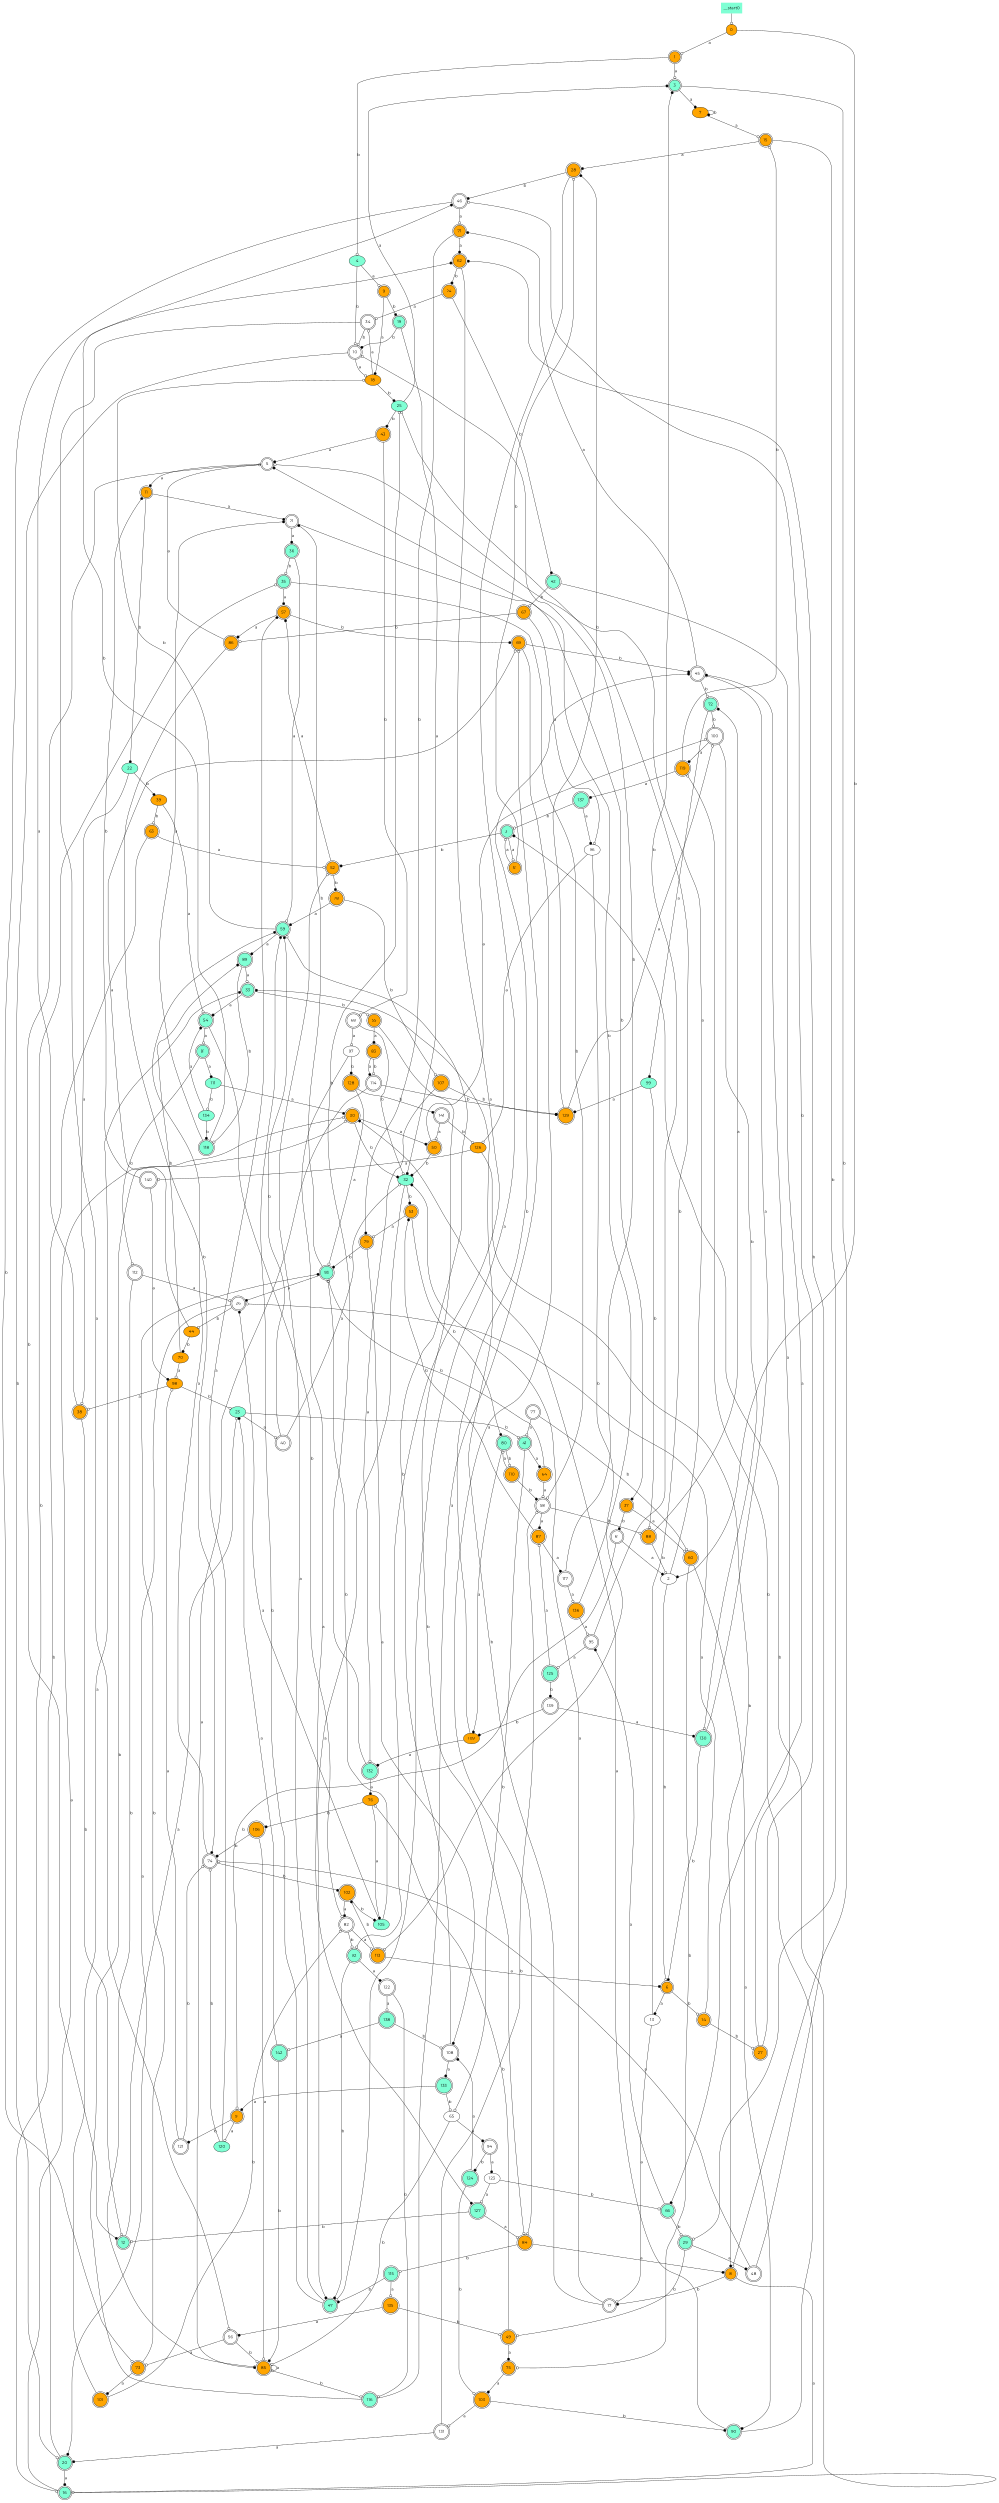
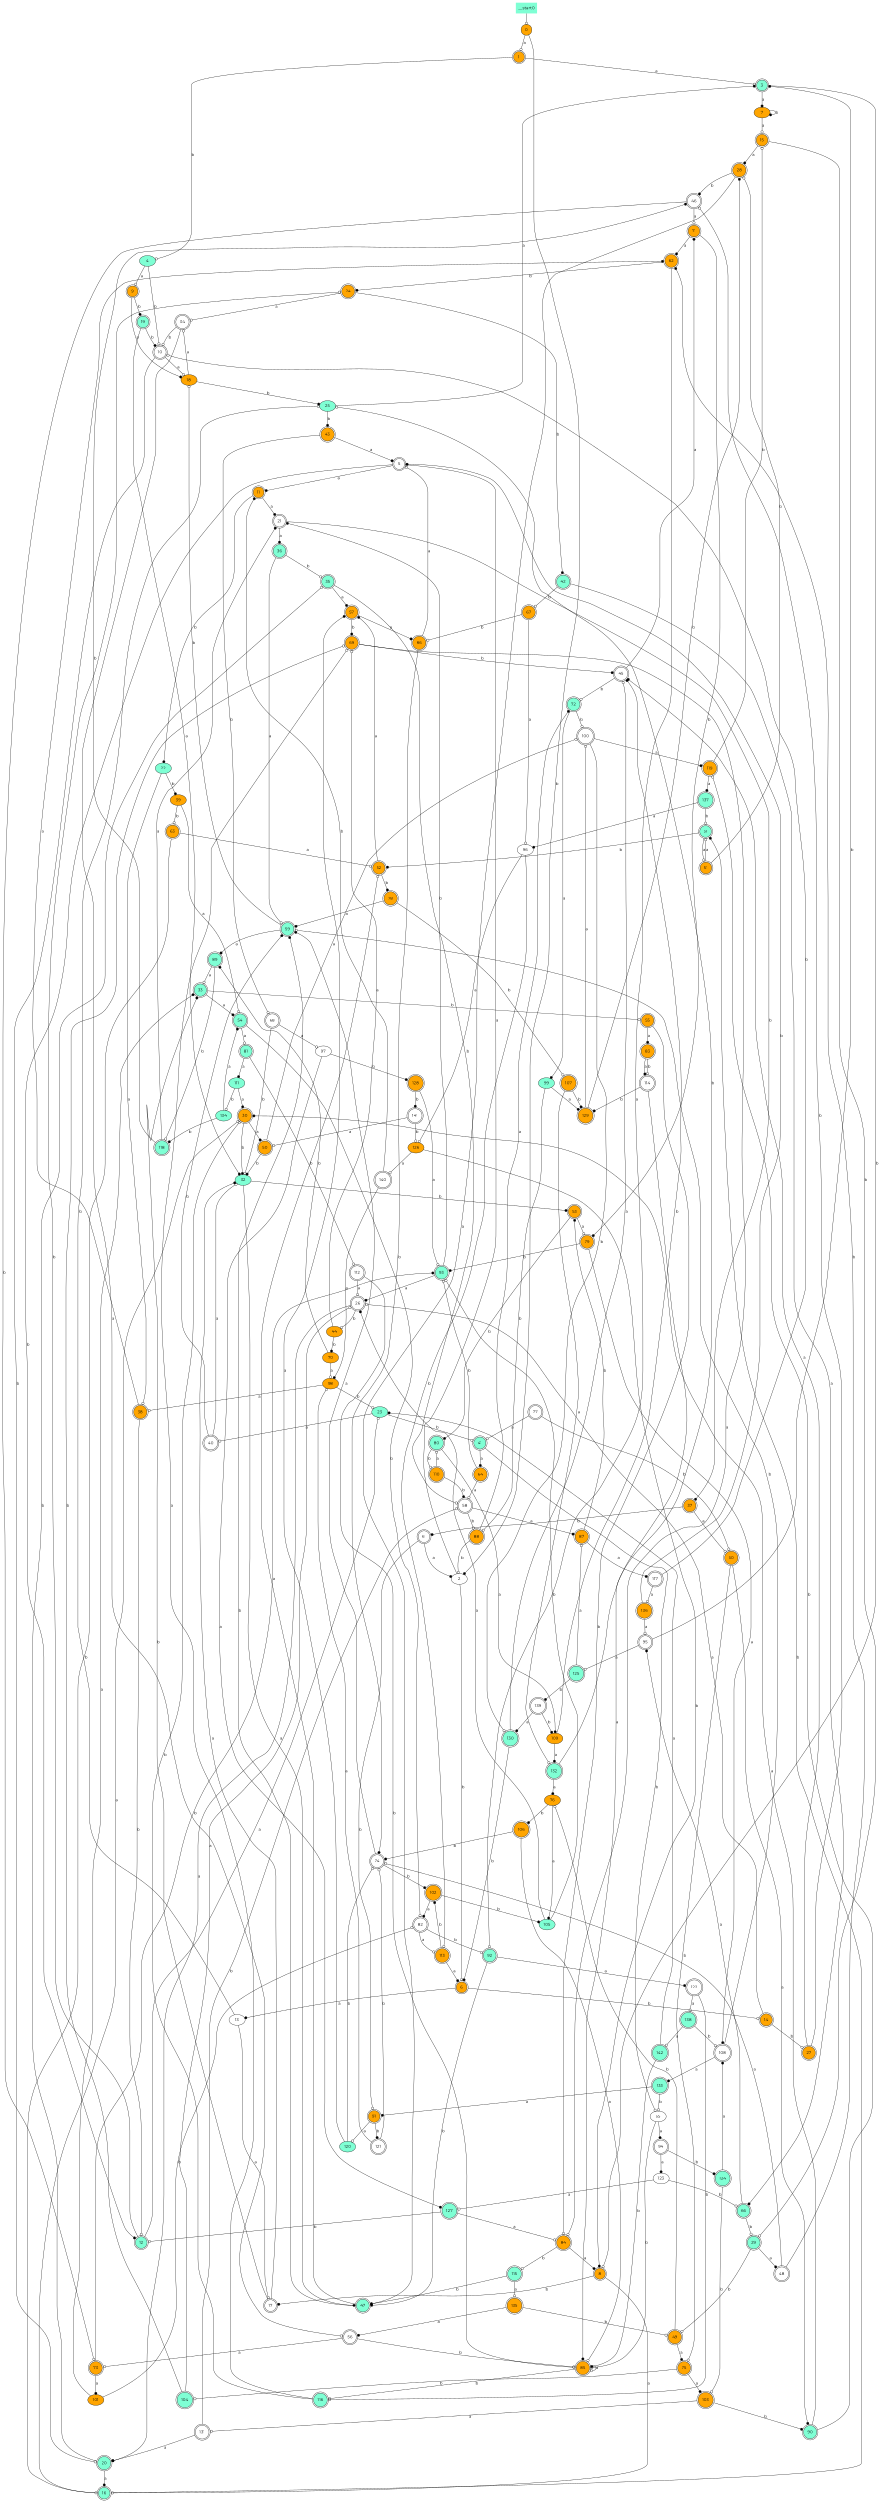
edge "12" -> "24": added, label "b"
node "101": shape doublecircle -> ellipse
node "104": added
